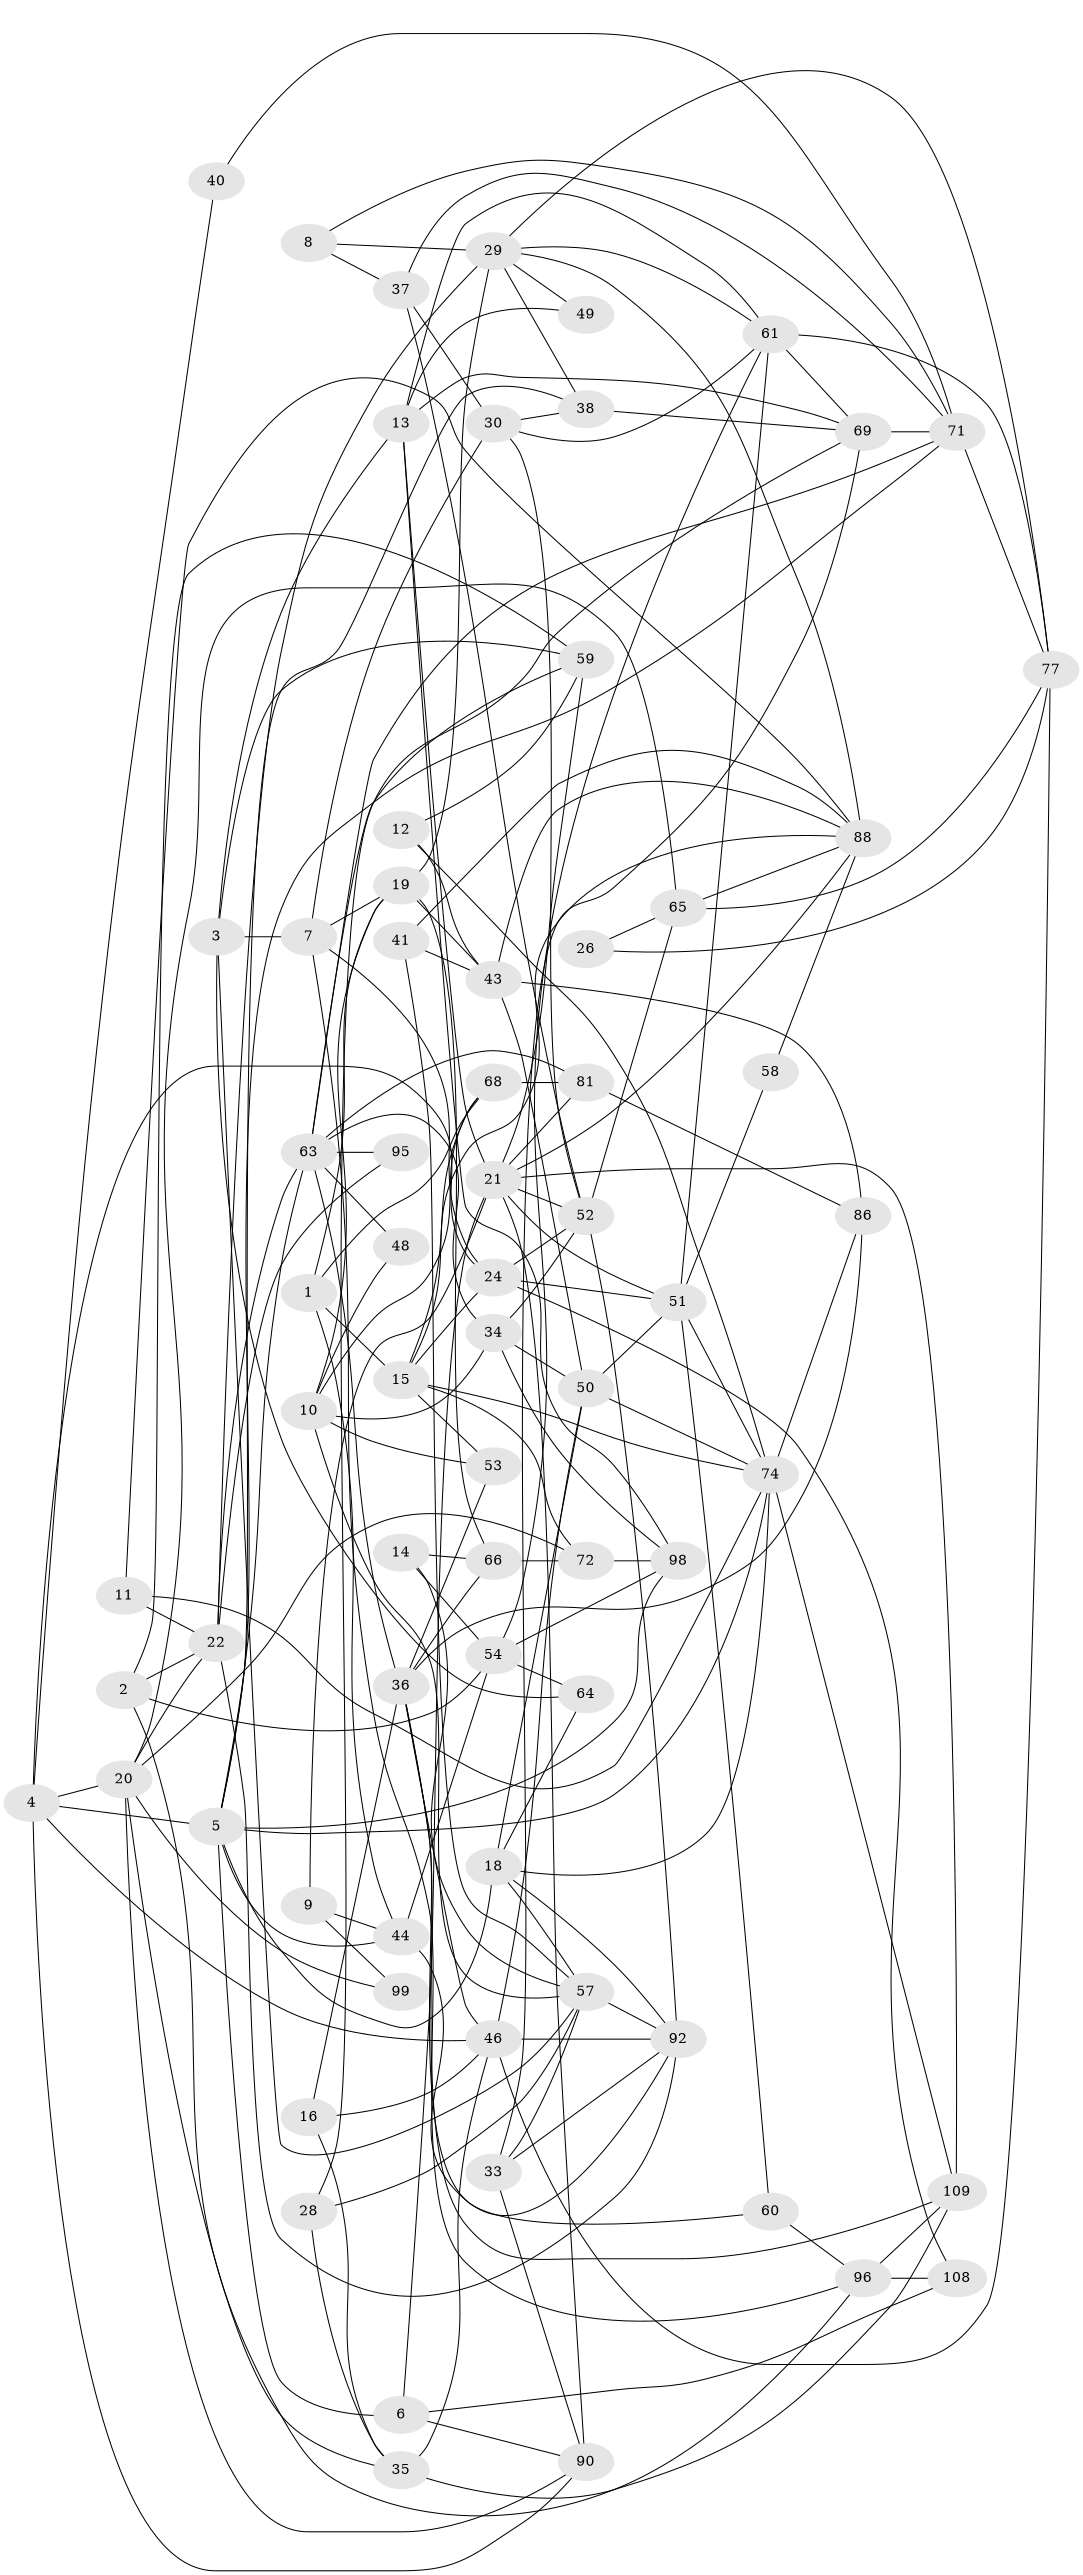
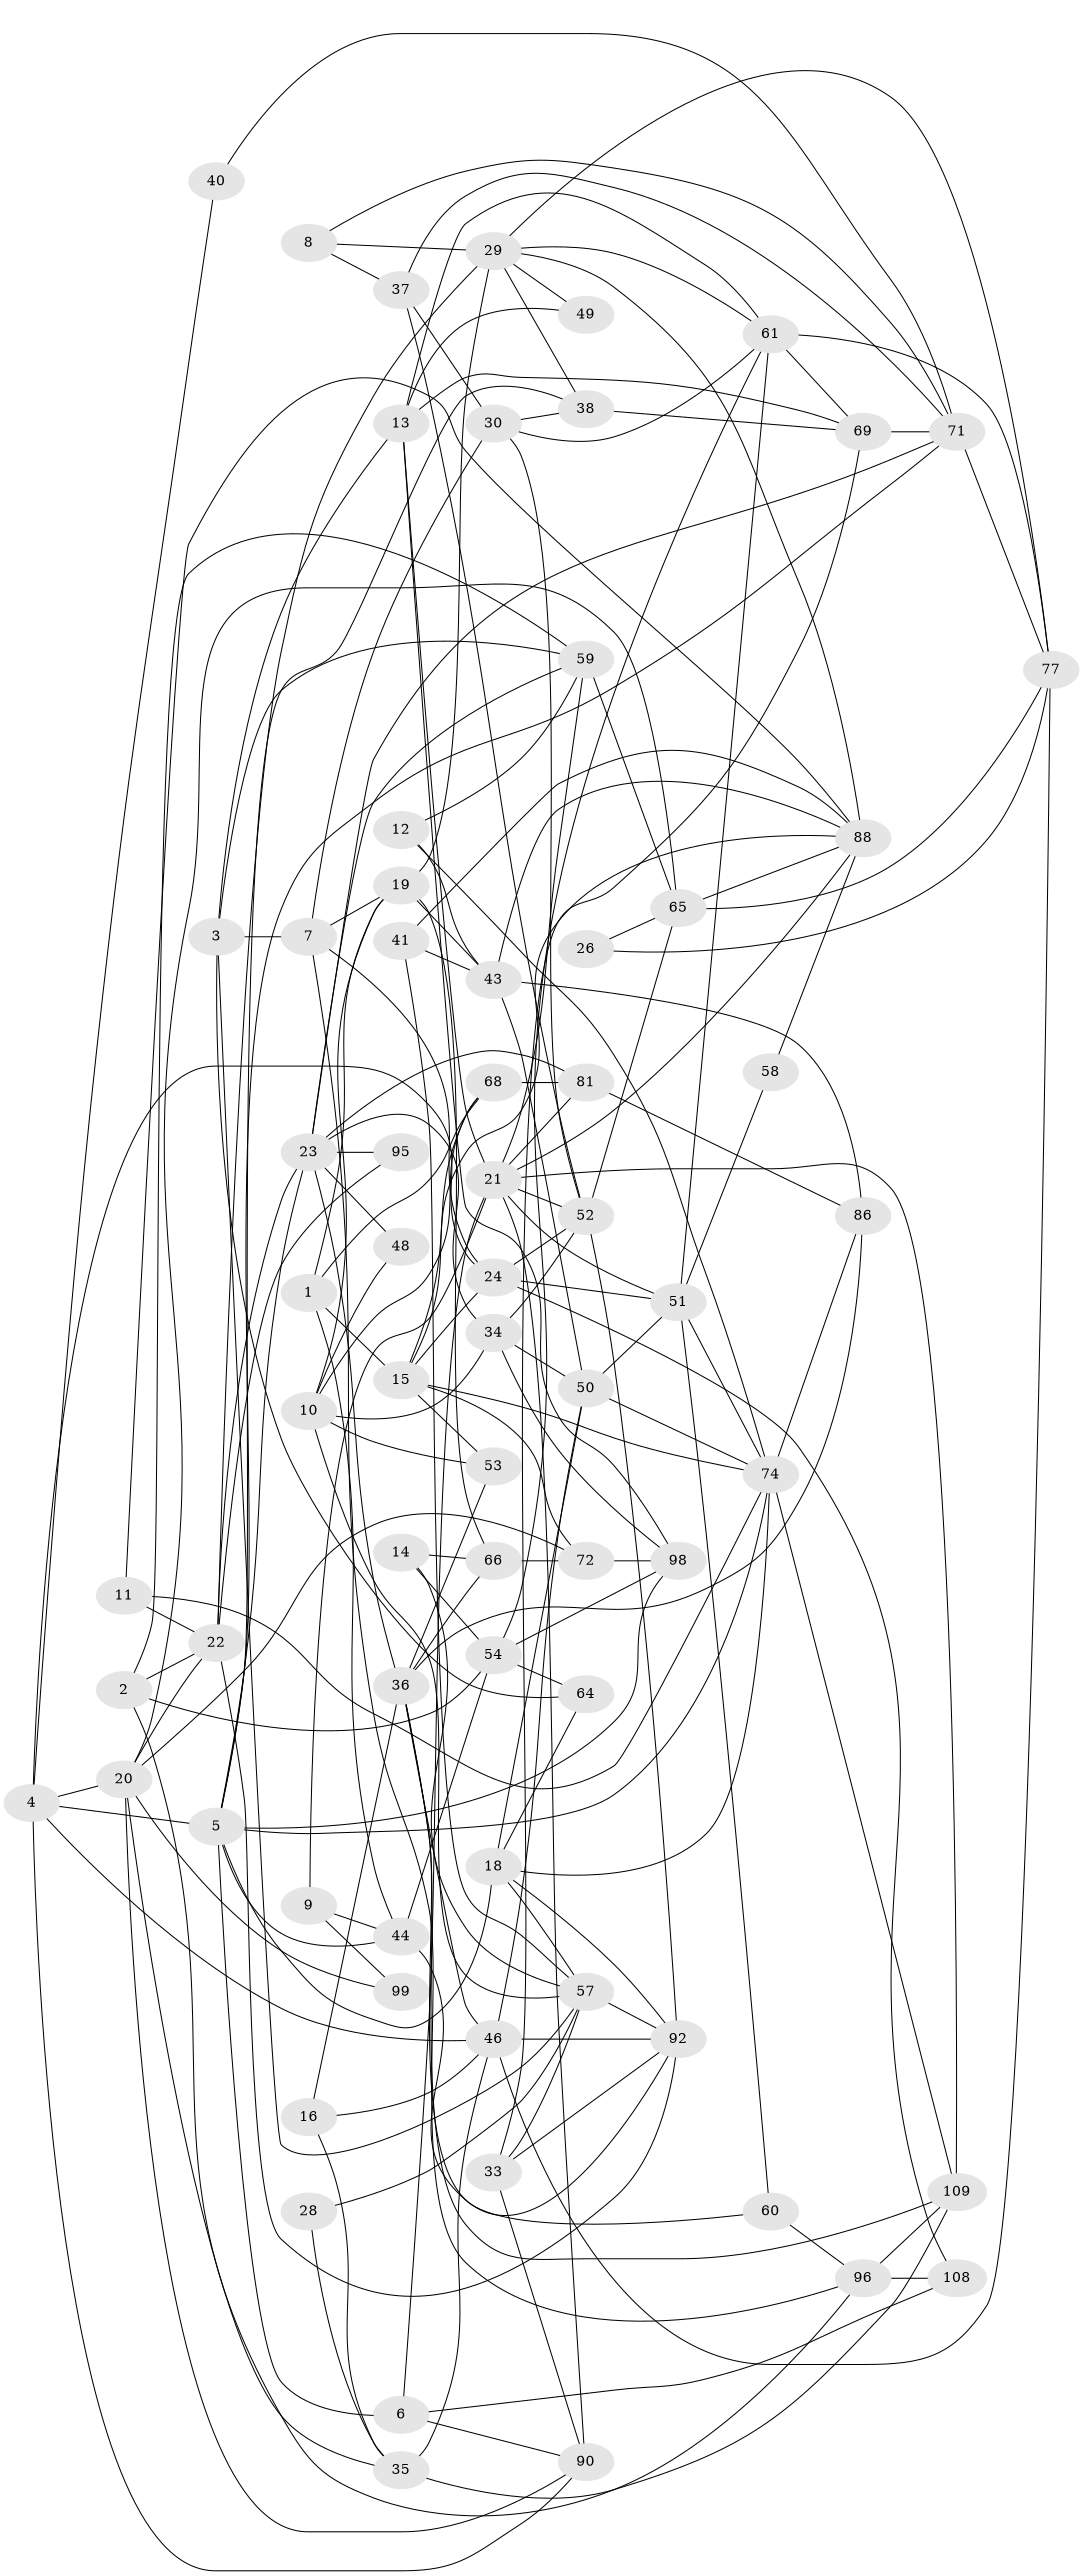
edge "59" -- "65": added
edge "69" -- "28": removed
node "63": label "63" -> "23"
